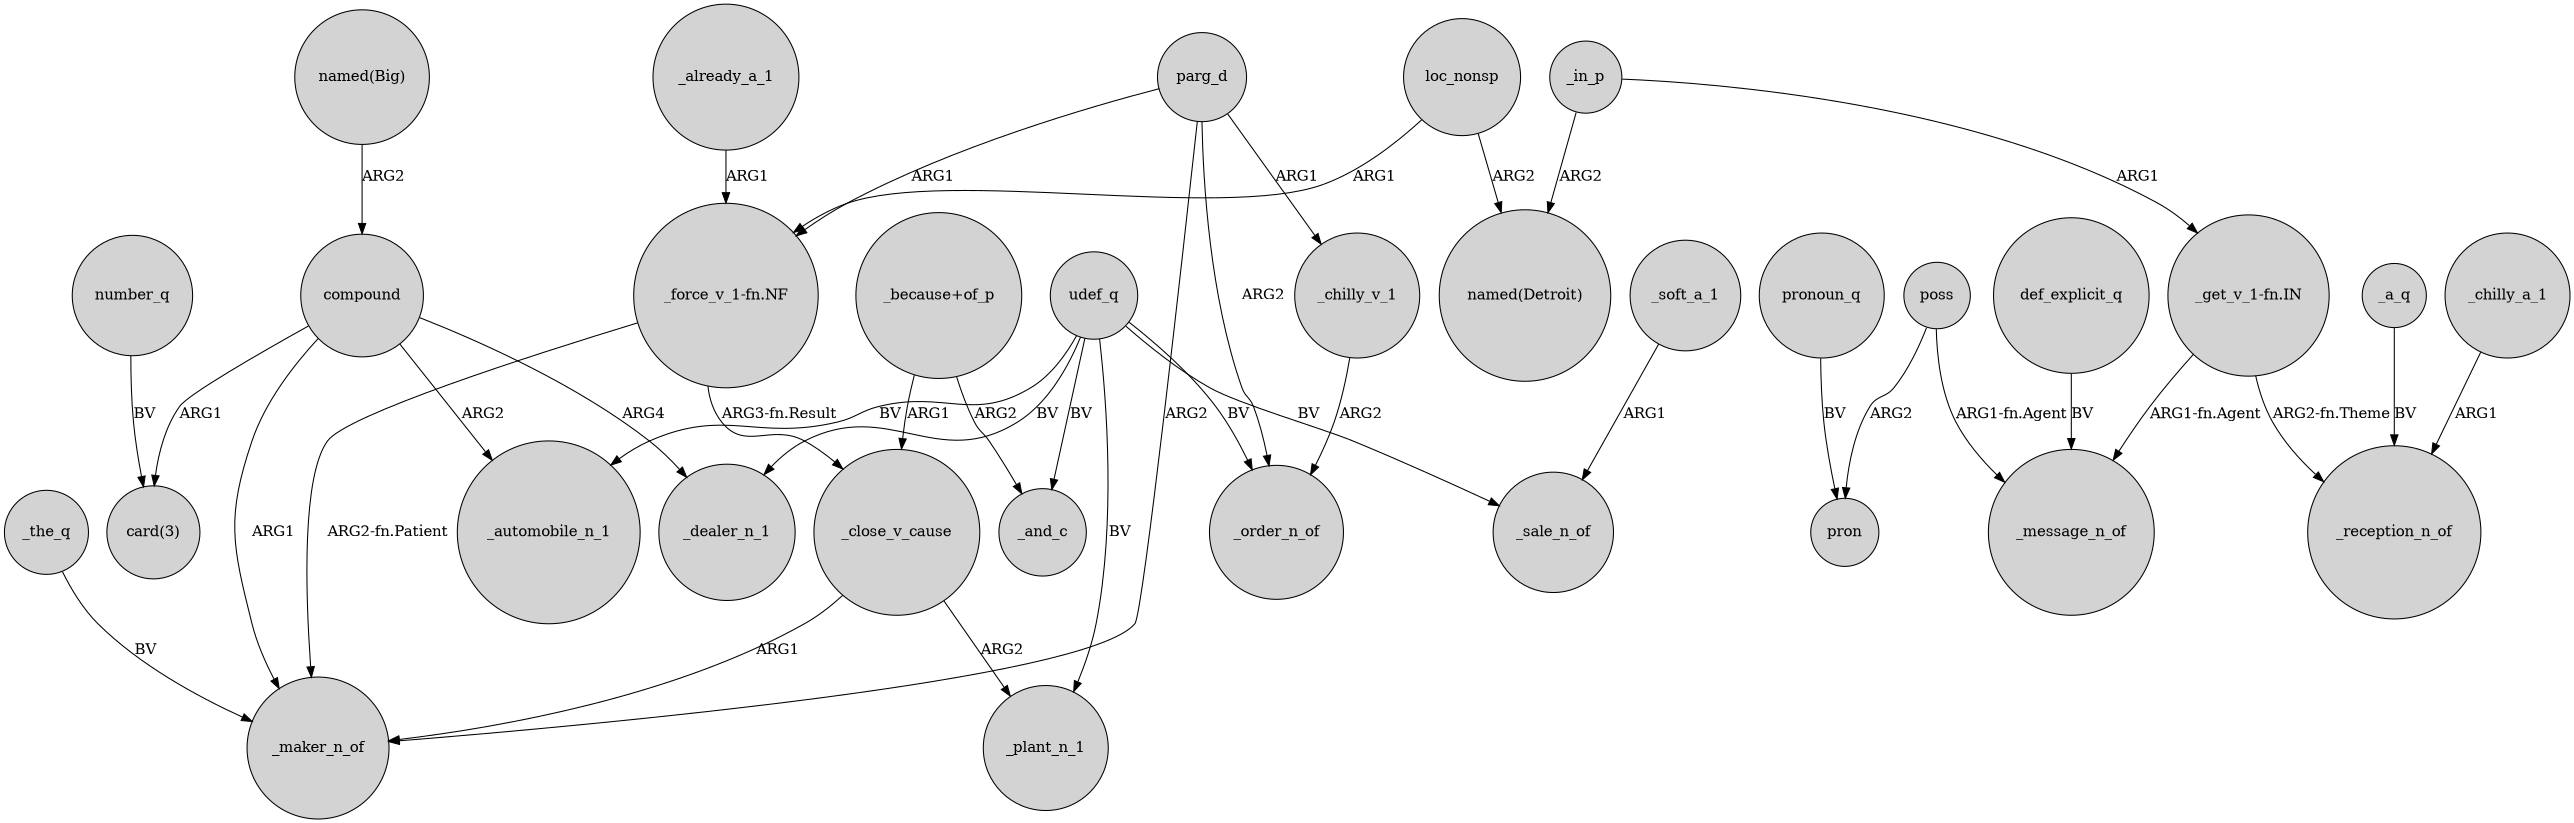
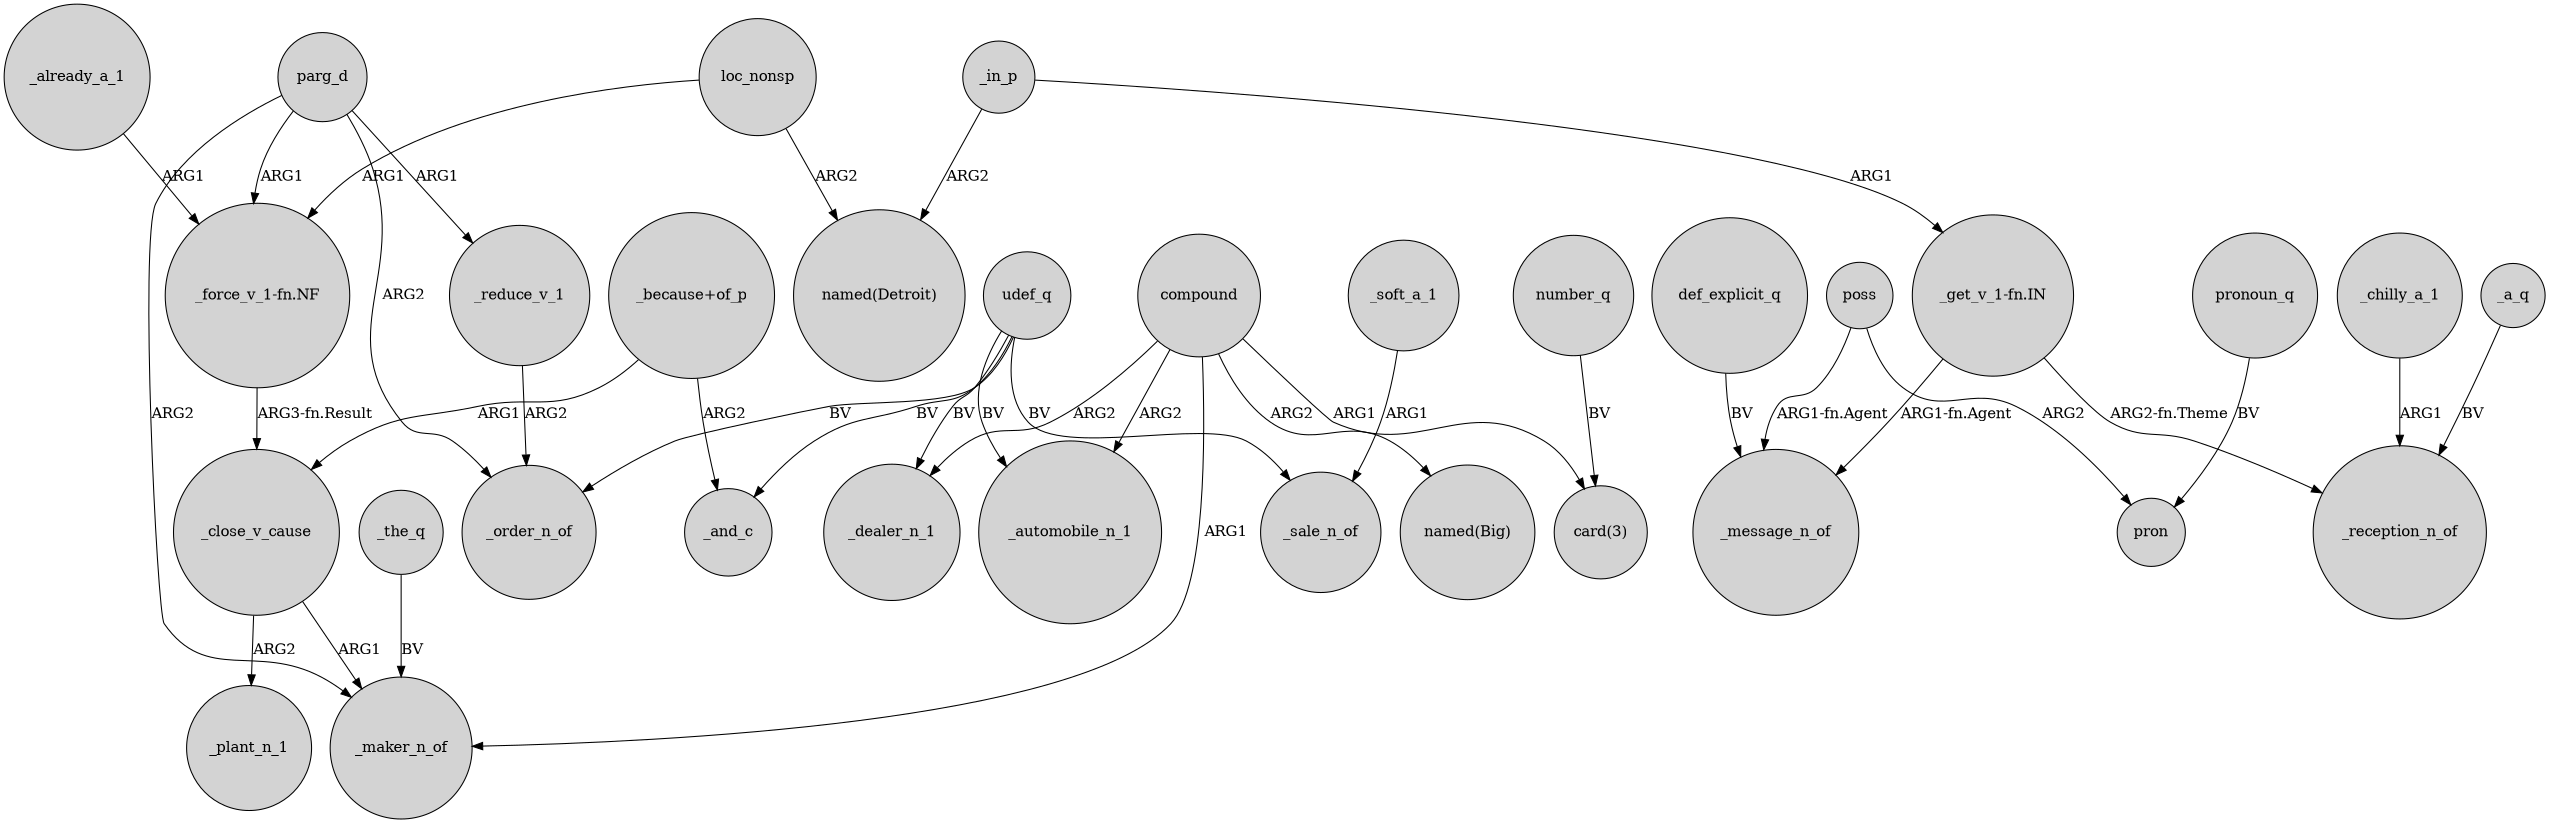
edge "named(Big)" -> "compound": reversed
node "_chilly_v_1": label "_chilly_v_1" -> "_reduce_v_1"
edge "compound" -> "_dealer_n_1": label "ARG4" -> "ARG2"
edge "_force_v_1-fn.NF" -> "_maker_n_of": removed, label "ARG2-fn.Patient"
edge "udef_q" -> "_plant_n_1": removed, label "BV"
